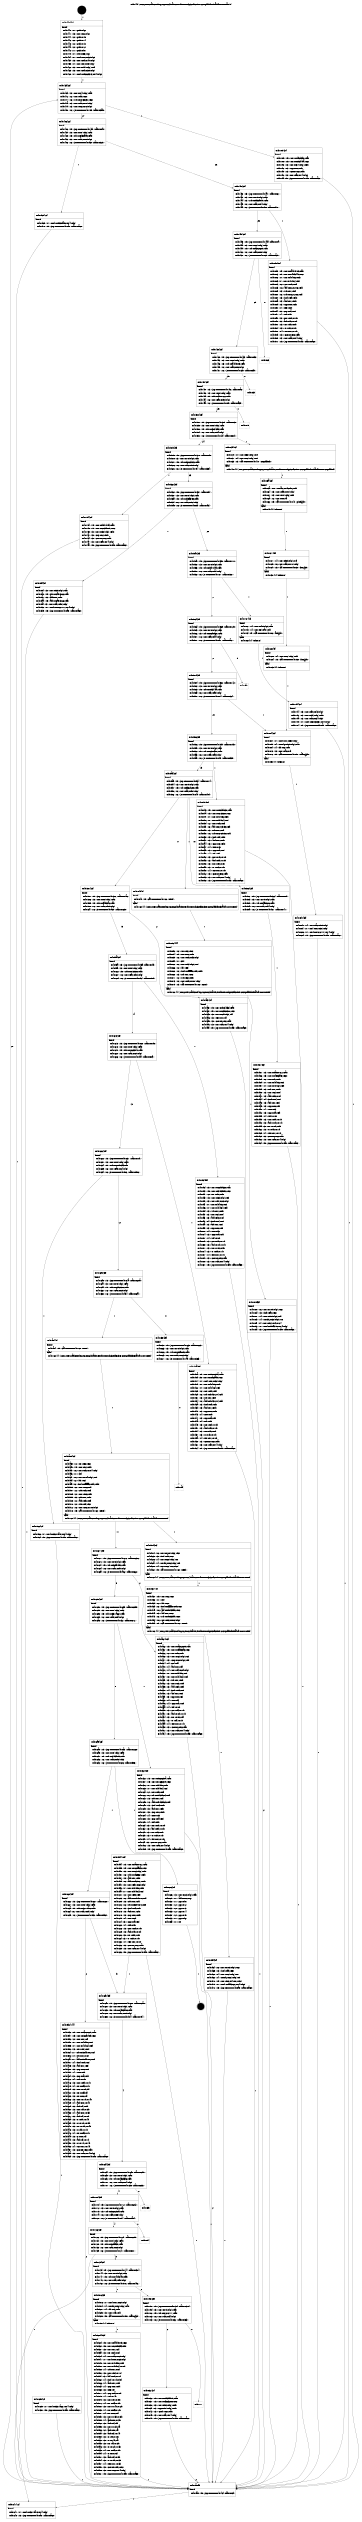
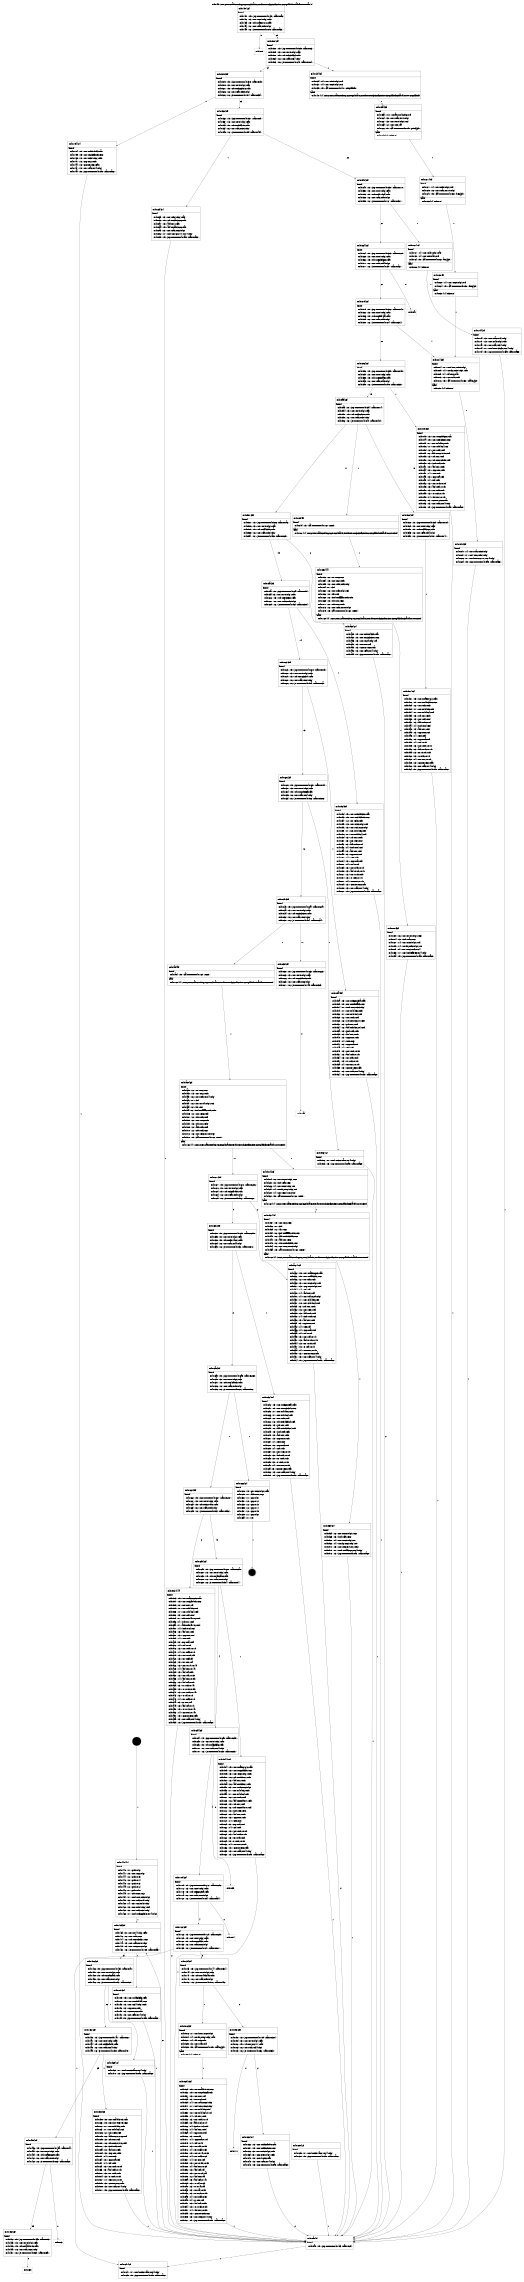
edge "0x4014ce [25]" -> "0x4014e7 [25]": removed, label "25"
edge "0x401bd4 [109]" -> "0x4016db [25]": reversed
